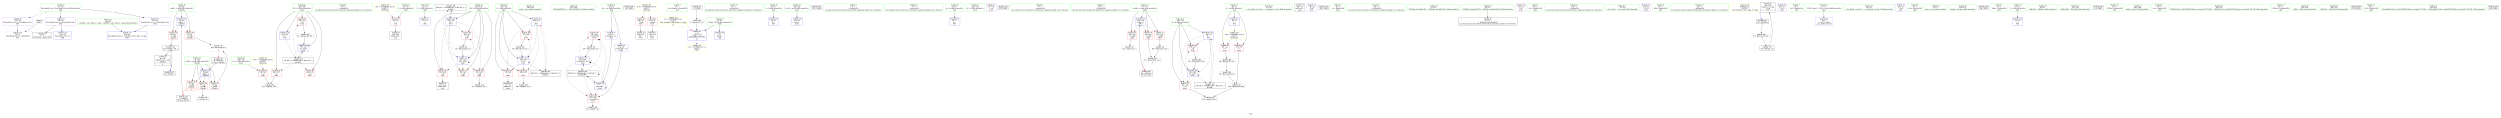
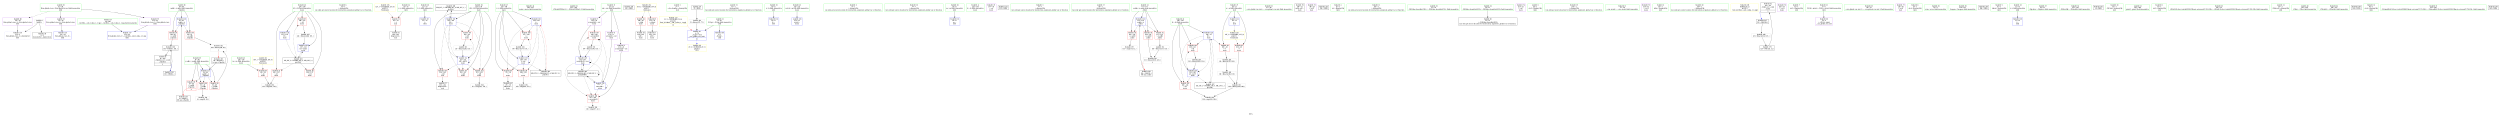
node "NodeID: 251": removed
node "NodeID: 70": added
edge "NodeID: 78" -> "NodeID: 58": now "NodeID: 0" -> "NodeID: 58"
edge "NodeID: 216" -> "NodeID: 83": now "NodeID: 128" -> "NodeID: 83"
